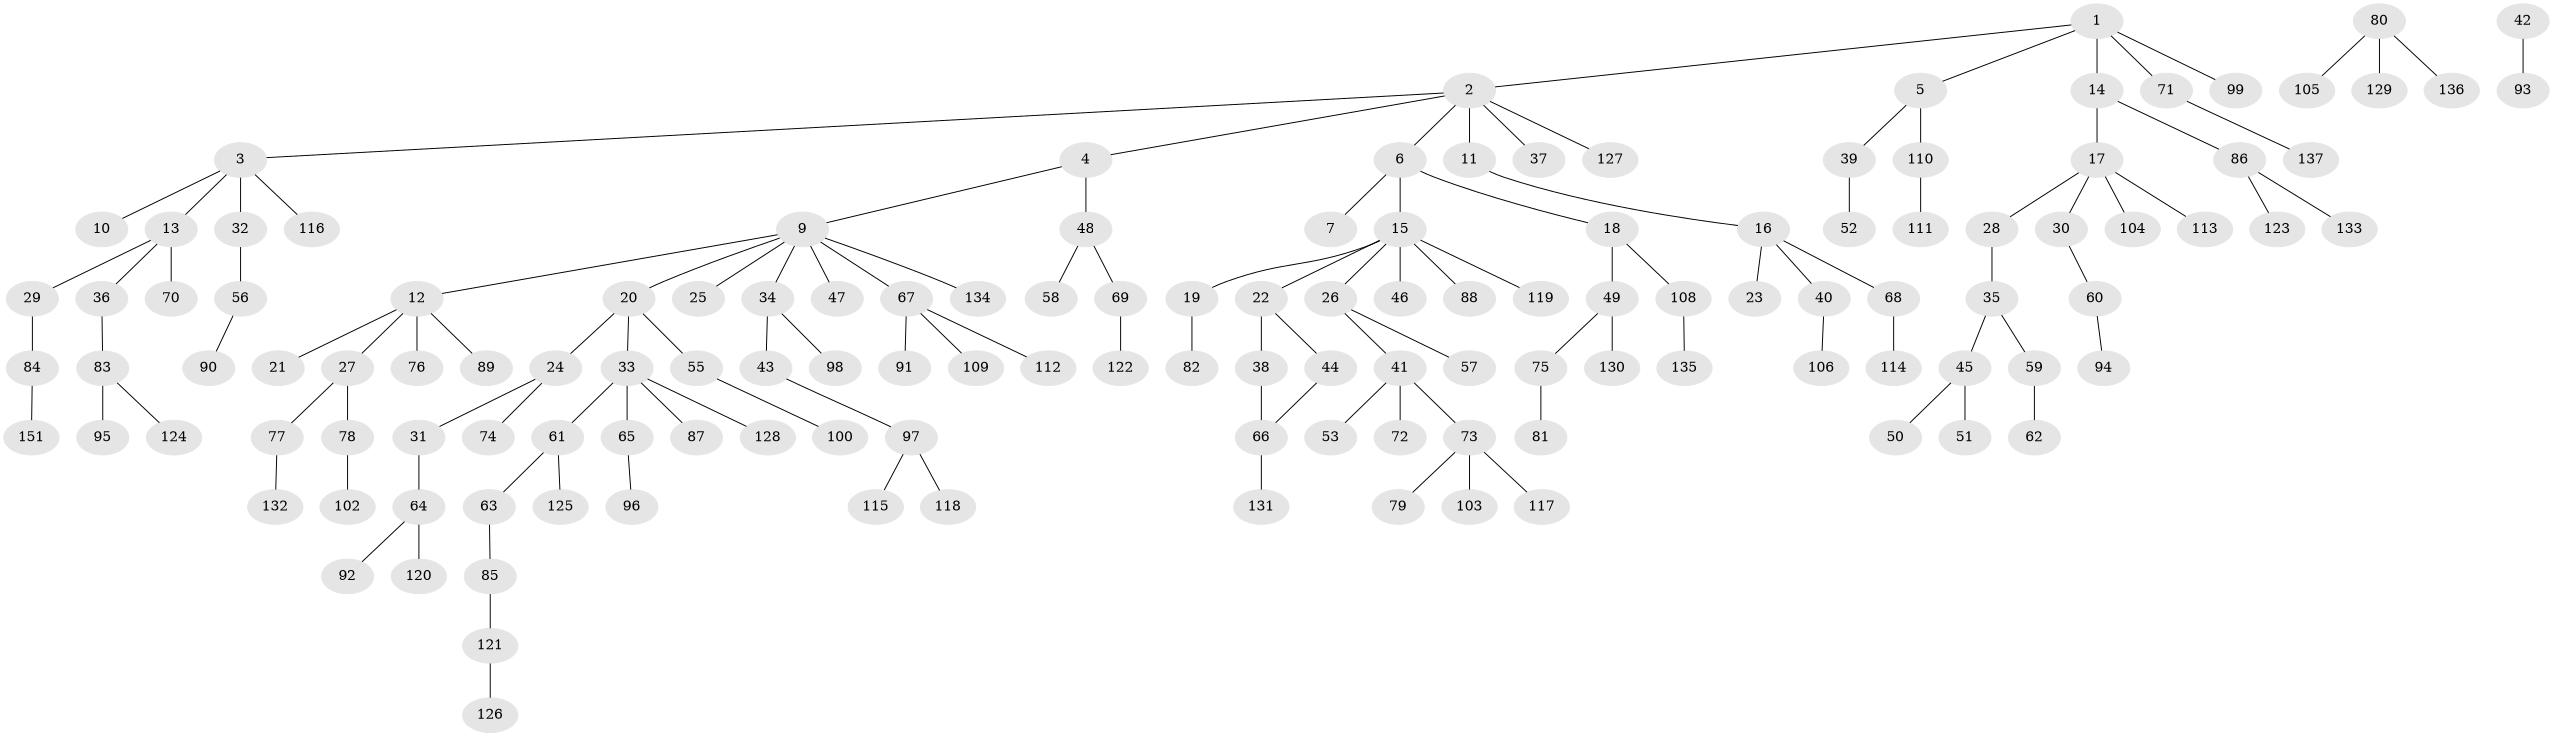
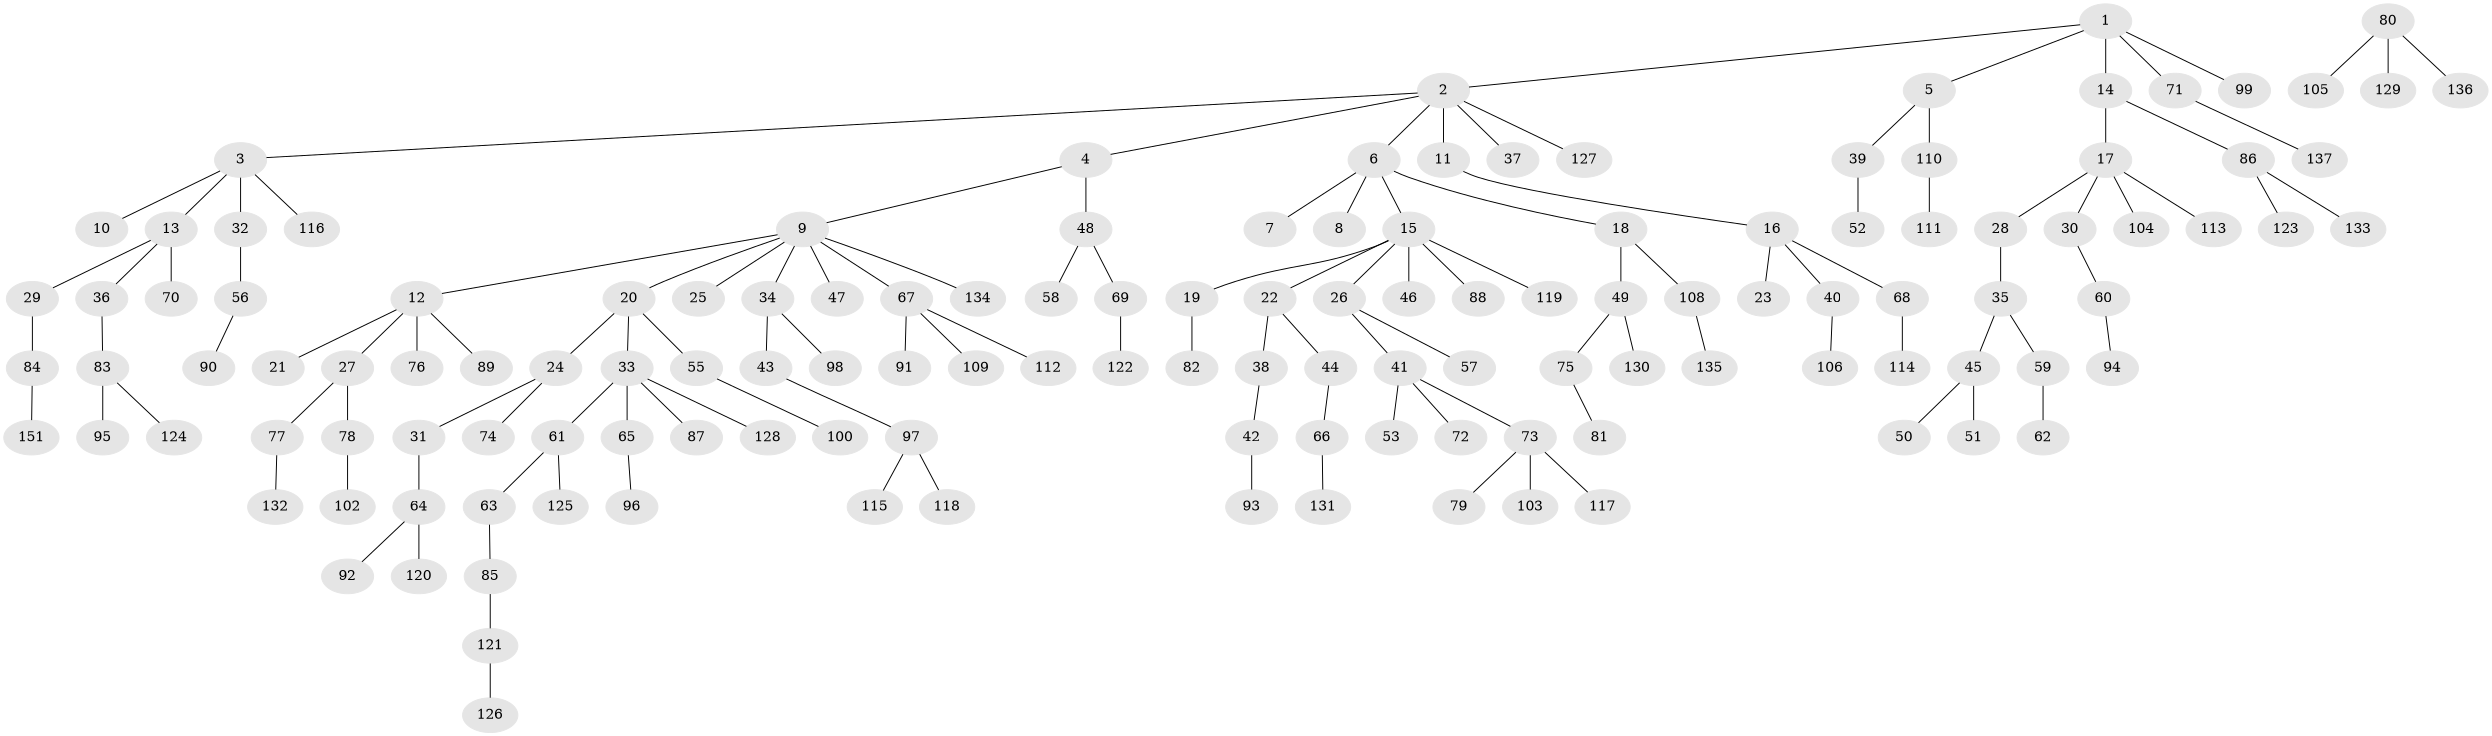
node "8": added
edge "38" -- "66": now "38" -- "42"
